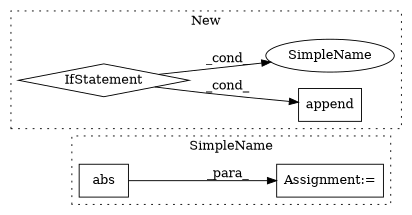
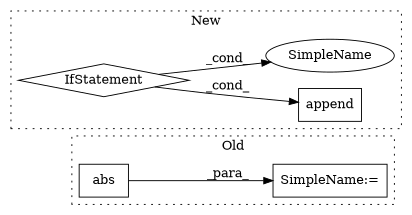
cluster "SimpleName": label "SimpleName" -> "Old"
node "Assignment:=": label "Assignment:=" -> "SimpleName:="
